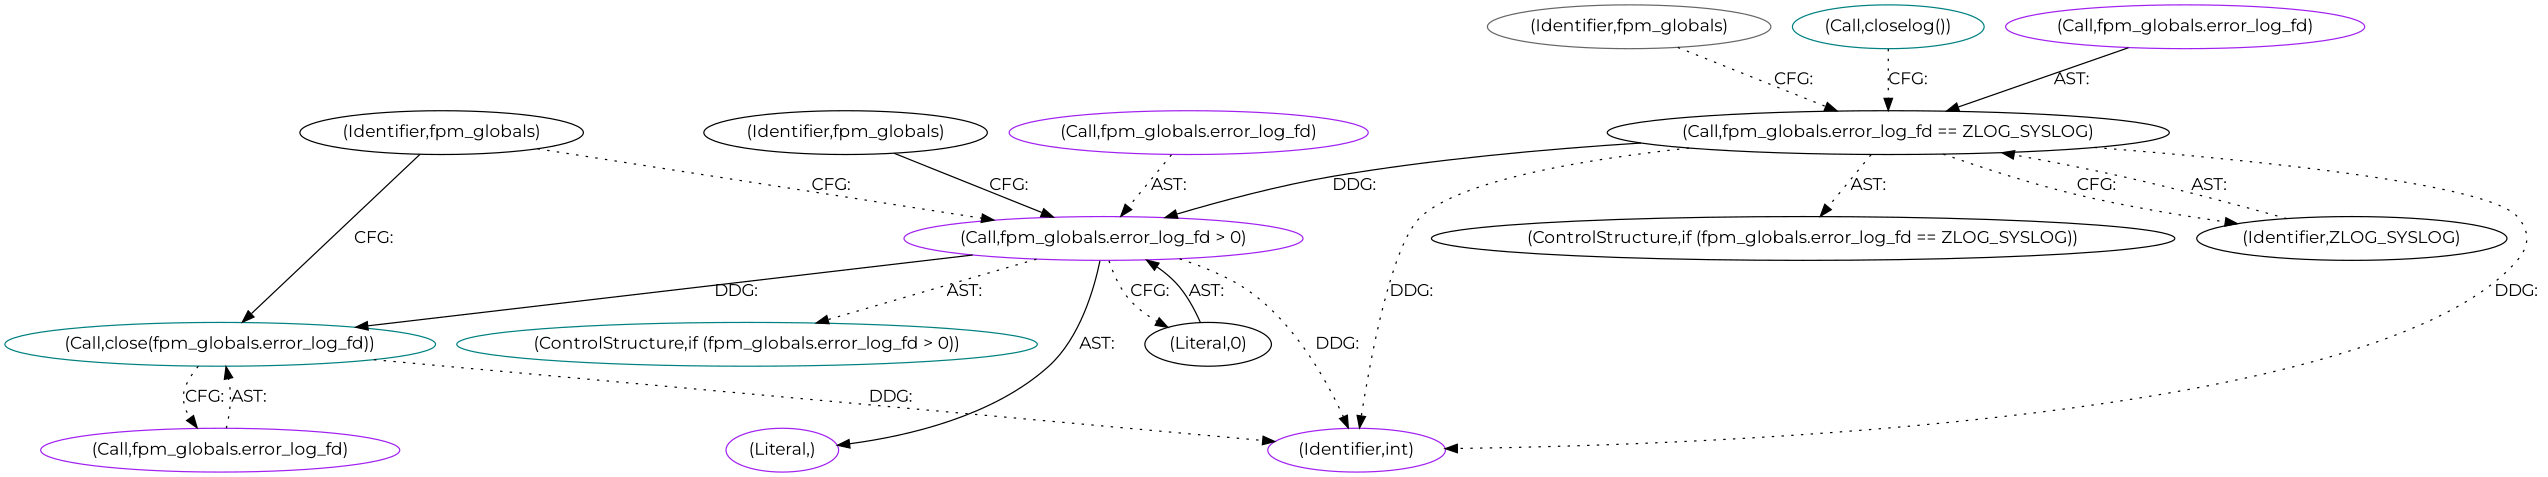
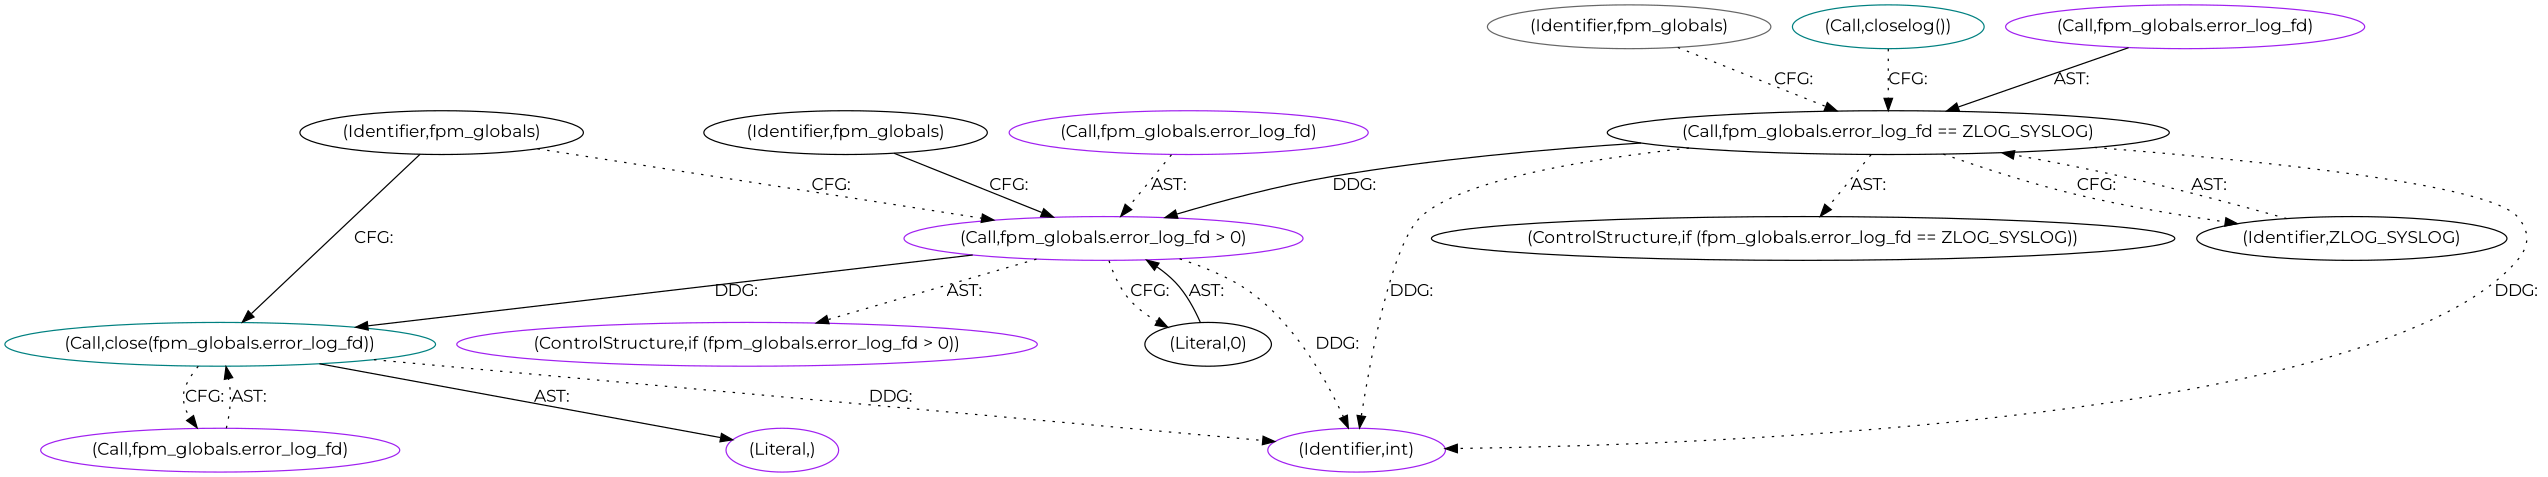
node "(ControlStructure,if (fpm_globals.error_log_fd > 0))": color teal -> purple
edge "(Call,fpm_globals.error_log_fd > 0)" -> "(Literal,)": now "(Call,close(fpm_globals.error_log_fd))" -> "(Literal,)"
